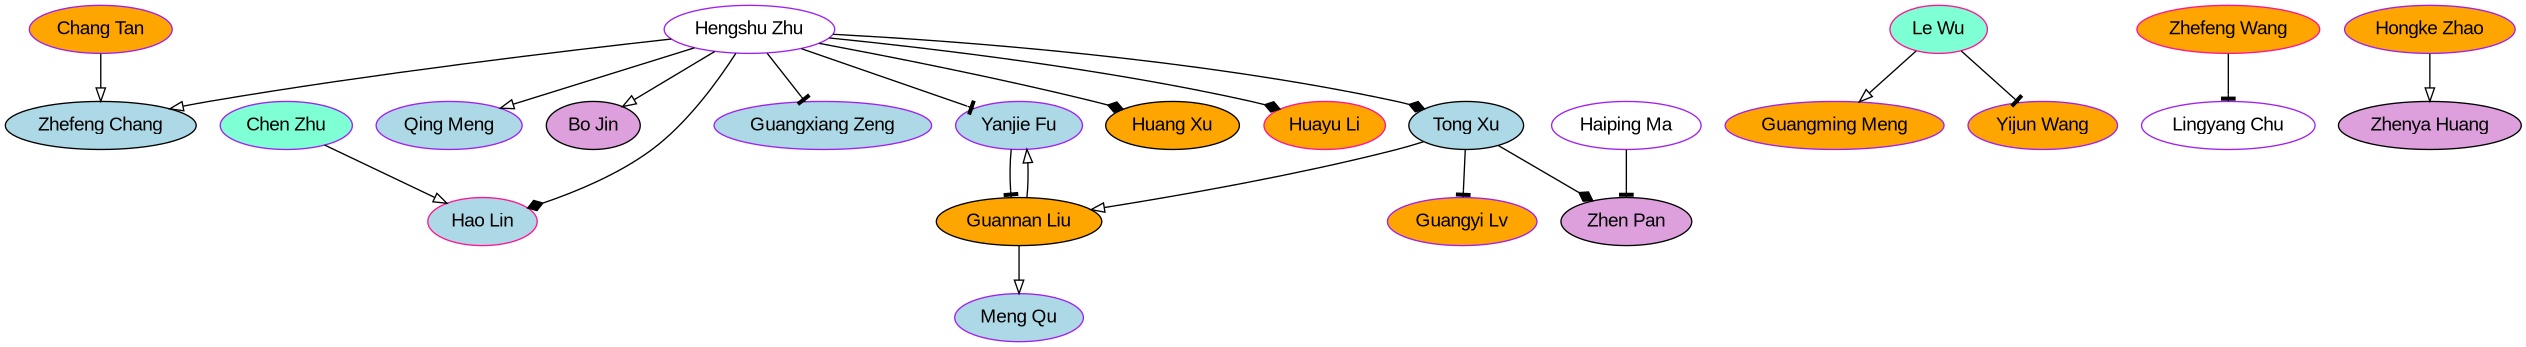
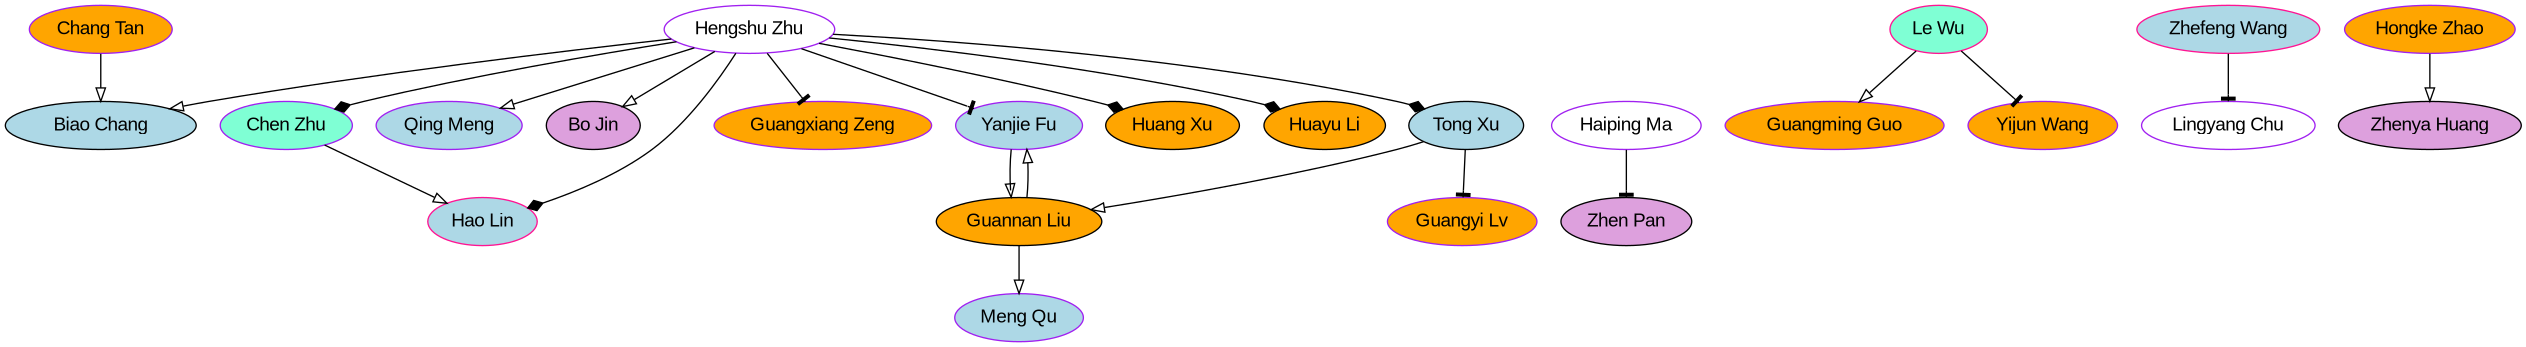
node "Zhefeng Wang": fillcolor orange -> lightblue
edge "Hengshu Zhu" -> "Chen Zhu": added
node "Zhefeng Chang": label "Zhefeng Chang" -> "Biao Chang"
node "Guangxiang Zeng": fillcolor lightblue -> orange
node "Huayu Li": color deeppink -> black
node "Guangming Meng": label "Guangming Meng" -> "Guangming Guo"
edge "Tong Xu" -> "Zhen Pan": removed
edge "Yanjie Fu" -> "Guannan Liu": arrowhead tee -> onormal
